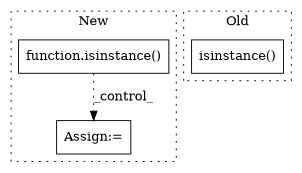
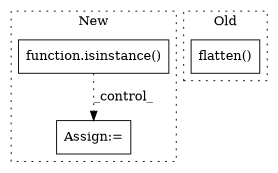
node "isinstance()": label "isinstance()" -> "flatten()"
